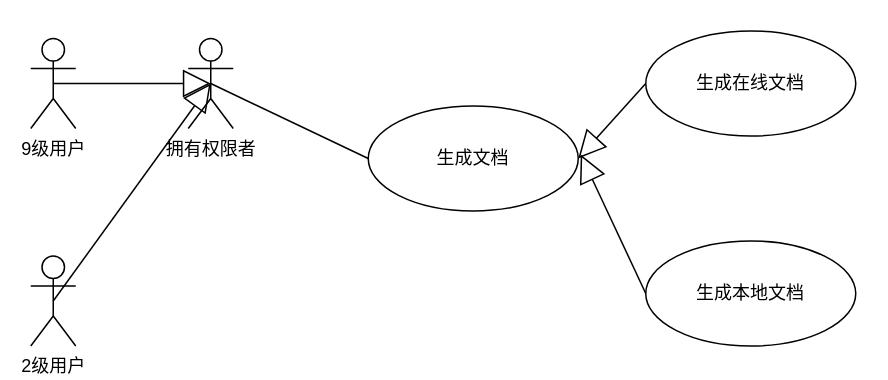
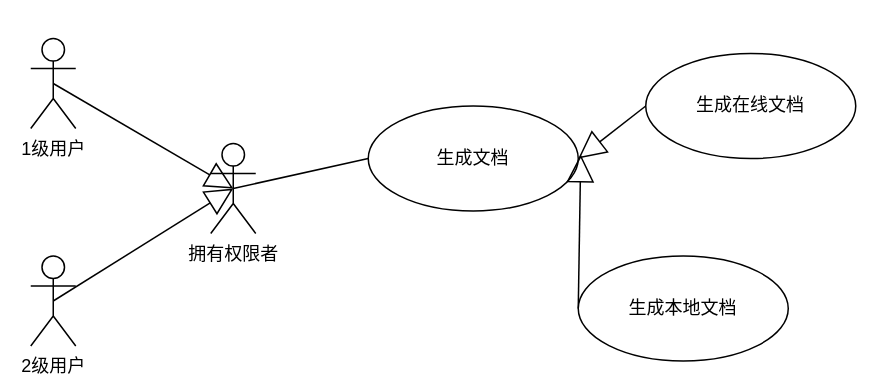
node "拥有权限者": moved (211, 83) -> (233, 188)
node "生成在线文档": moved (751, 83) -> (751, 106)
node "9级用户": label "9级用户" -> "1级用户"
node "生成本地文档": moved (751, 293) -> (683, 308)
